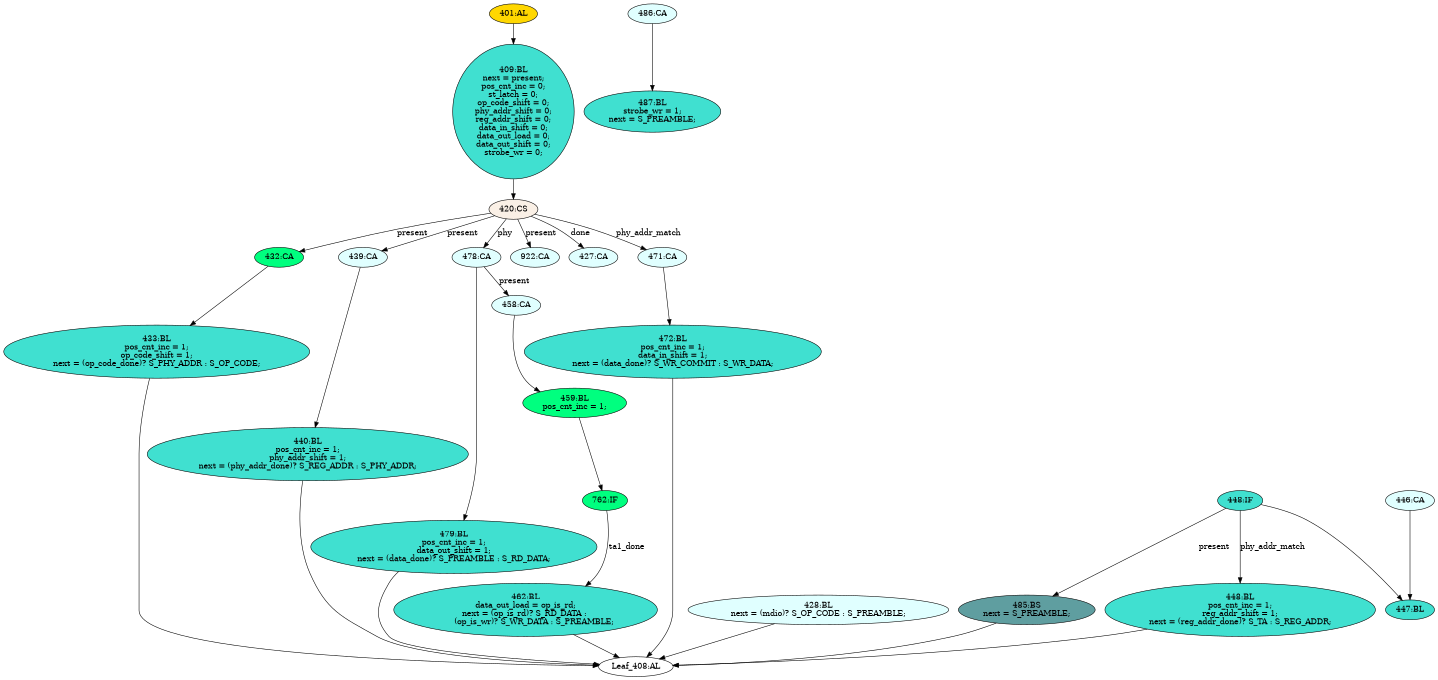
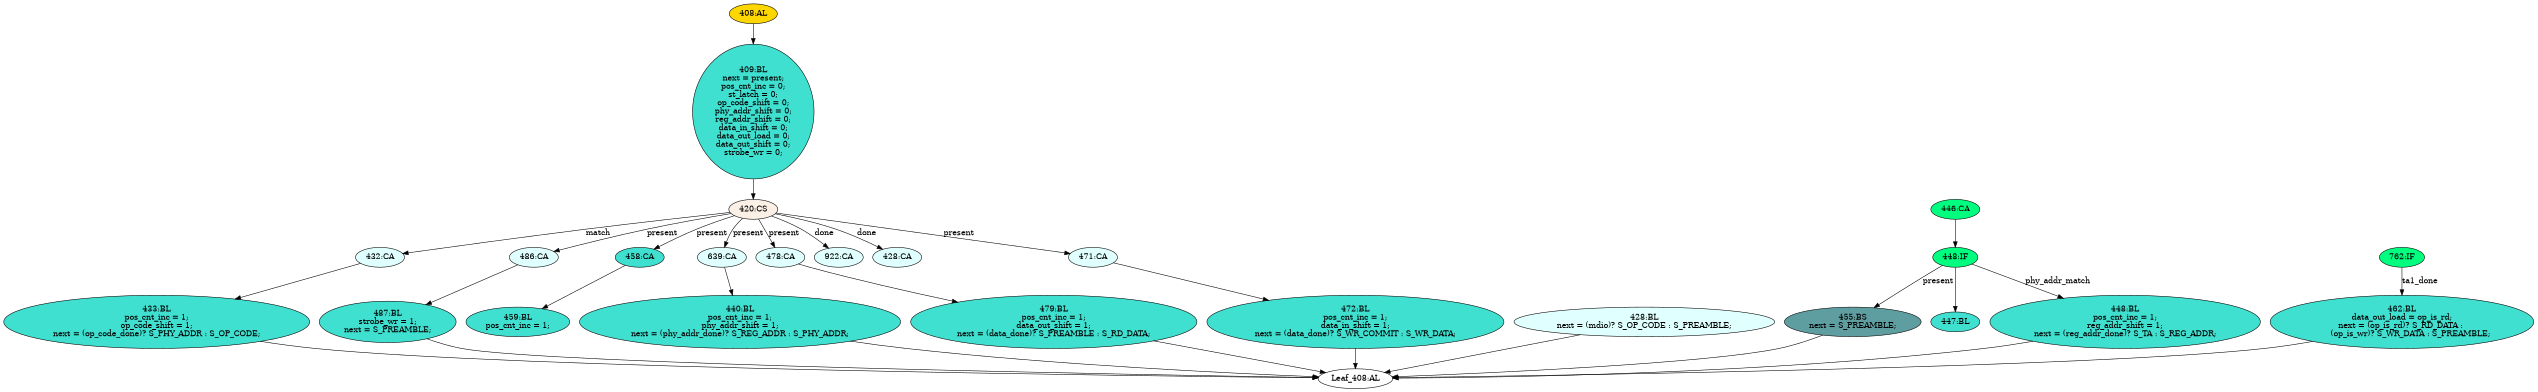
node "401:AL": label "401:AL" -> "408:AL"
edge "420:CS" -> "486:CA": added, label "present"
edge "420:CS" -> "432:CA": label "present" -> "match"
edge "420:CS" -> "478:CA": label "phy" -> "present"
edge "420:CS" -> "922:CA": label "present" -> "done"
edge "420:CS" -> "471:CA": label "phy_addr_match" -> "present"
node "432:CA": fillcolor springgreen -> lightcyan
node "439:CA": label "439:CA" -> "639:CA"
node "427:CA": label "427:CA" -> "428:CA"
edge "478:CA" -> "458:CA": now "420:CS" -> "458:CA"
node "458:CA": fillcolor lightcyan -> turquoise
edge "487:BL strobe_wr = 1; next = S_PREAMBLE;" -> "Leaf_408:AL": added
node "459:BL pos_cnt_inc = 1;": fillcolor springgreen -> turquoise
edge "459:BL pos_cnt_inc = 1;" -> "762:IF": removed
node "448:IF": fillcolor turquoise -> springgreen
node "446:CA": fillcolor lightcyan -> springgreen
edge "446:CA" -> "447:BL": now "446:CA" -> "448:IF"
node "485:BS next = S_PREAMBLE;": label "485:BS next = S_PREAMBLE;" -> "455:BS next = S_PREAMBLE;"
